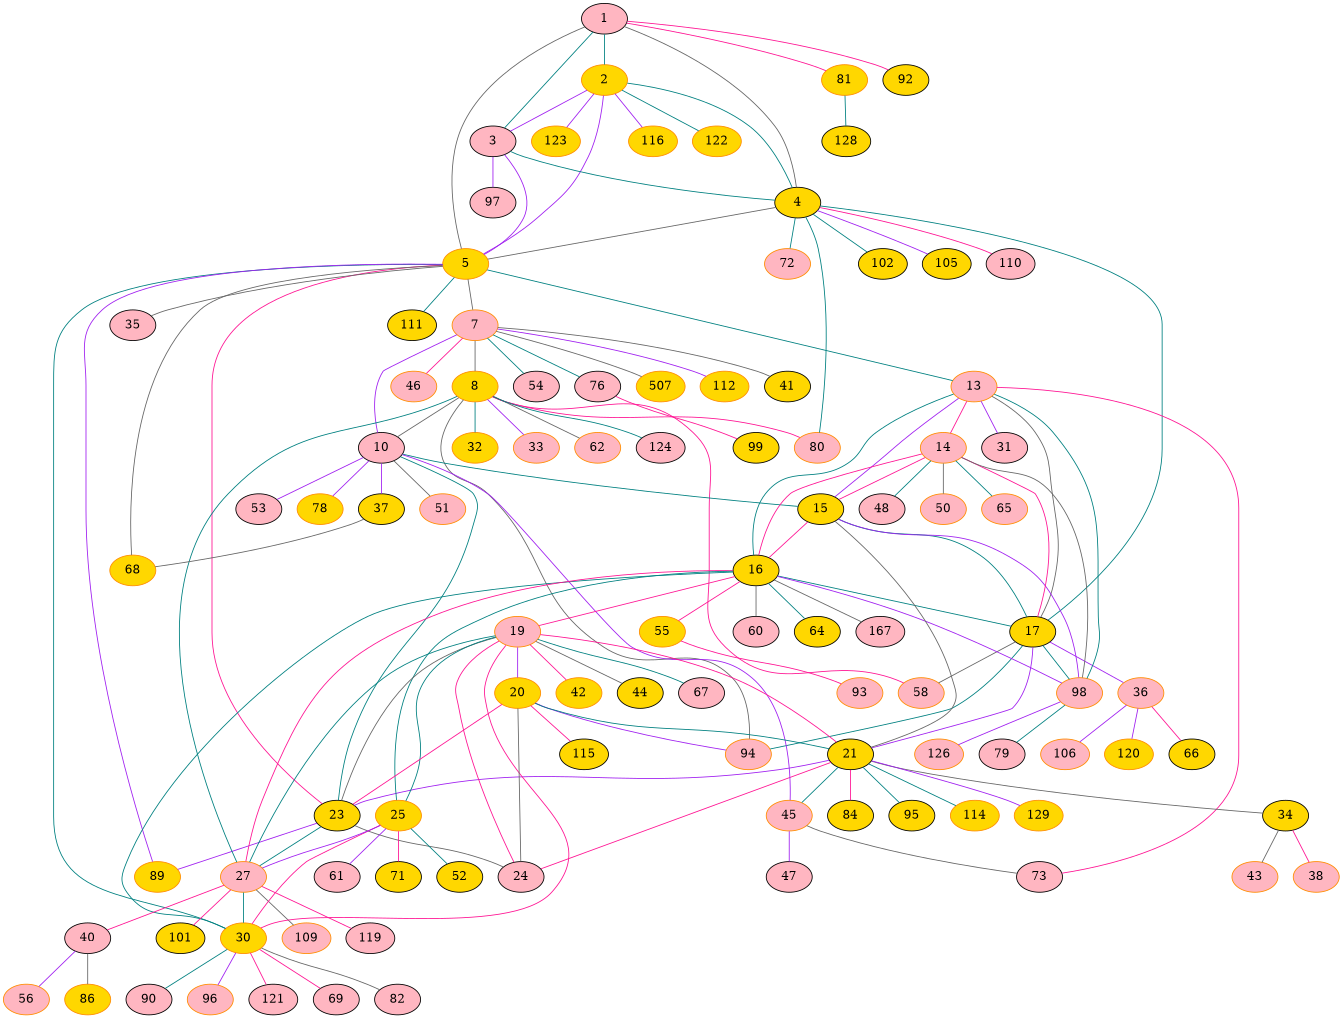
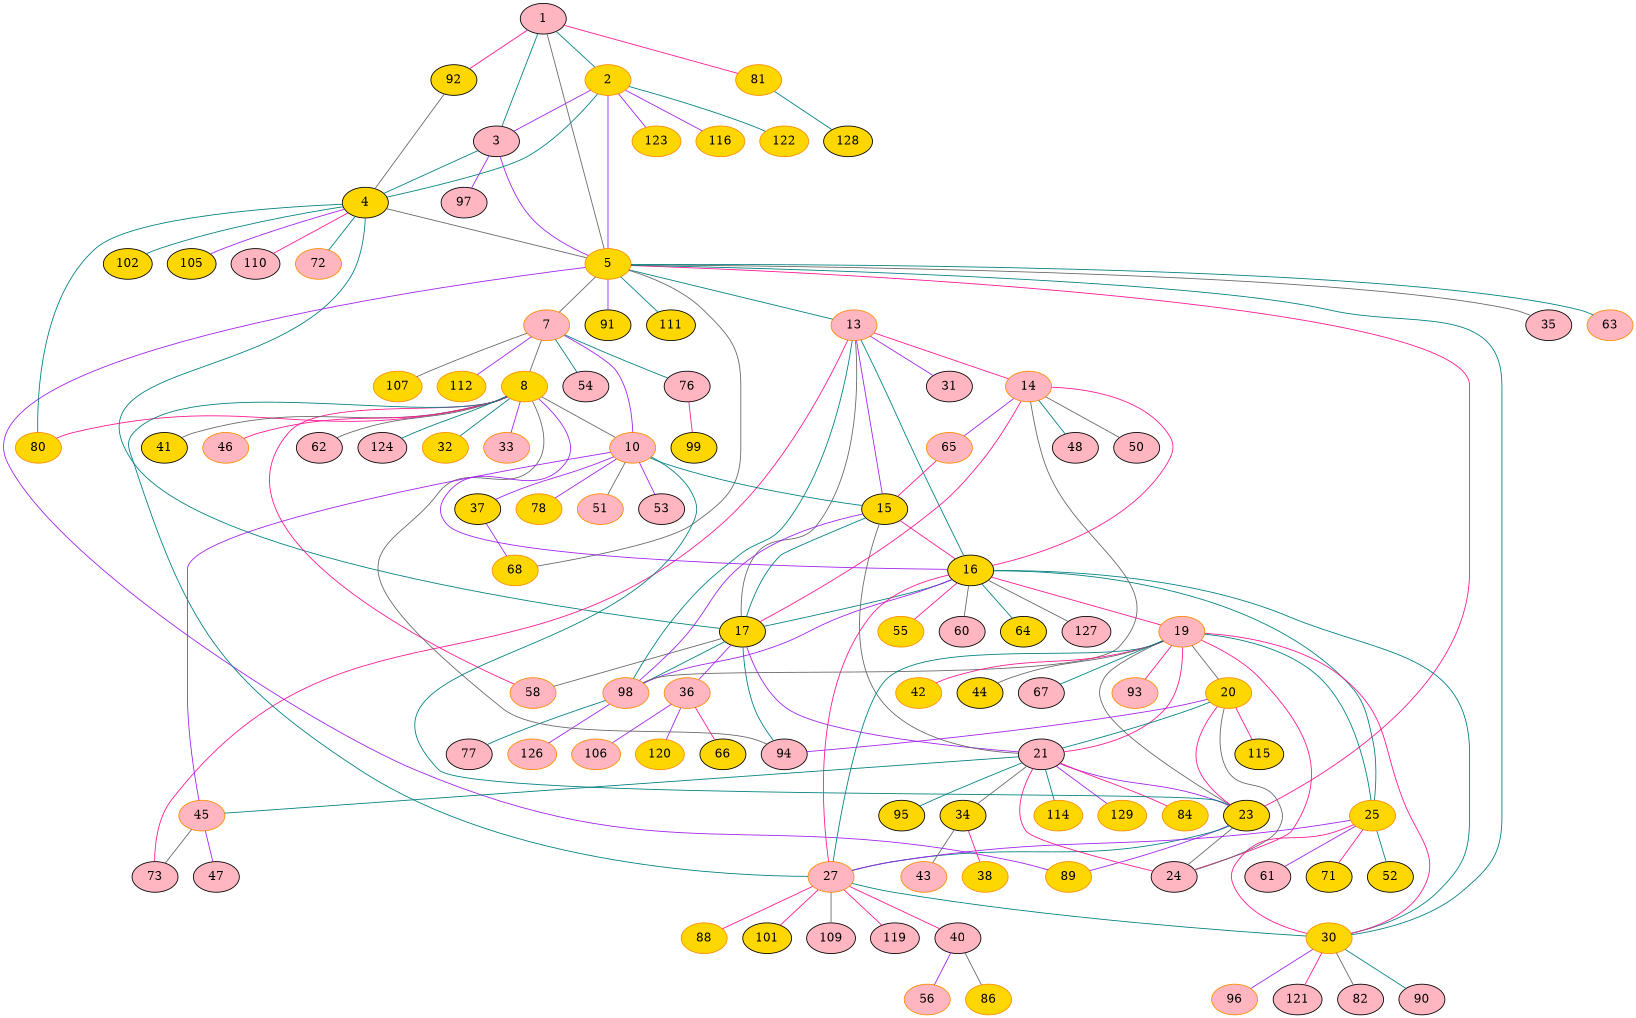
edge "1" -- "4": now "92" -- "4"
node "91": added
node "63": added
edge "7" -- "41": now "8" -- "41"
edge "7" -- "46": now "8" -- "46"
node "507": label "507" -> "107"
node "10": color black -> darkorange
node "62": color darkorange -> black
node "80": fillcolor lightpink -> gold
edge "14" -- "15": now "65" -- "15"
edge "14" -- "65": color teal -> purple
node "50": color darkorange -> black
edge "37" -- "68": color gray40 -> purple
edge "8" -- "16": added
node "167": label "167" -> "127"
edge "19" -- "20": color purple -> gray40
edge "55" -- "93": now "19" -- "93"
node "94": color darkorange -> black
node "21": fillcolor gold -> lightpink
node "79": label "79" -> "77"
node "84": color black -> darkorange
node "38": fillcolor lightpink -> gold
node "109": color darkorange -> black
node "88": added
node "69": removed
